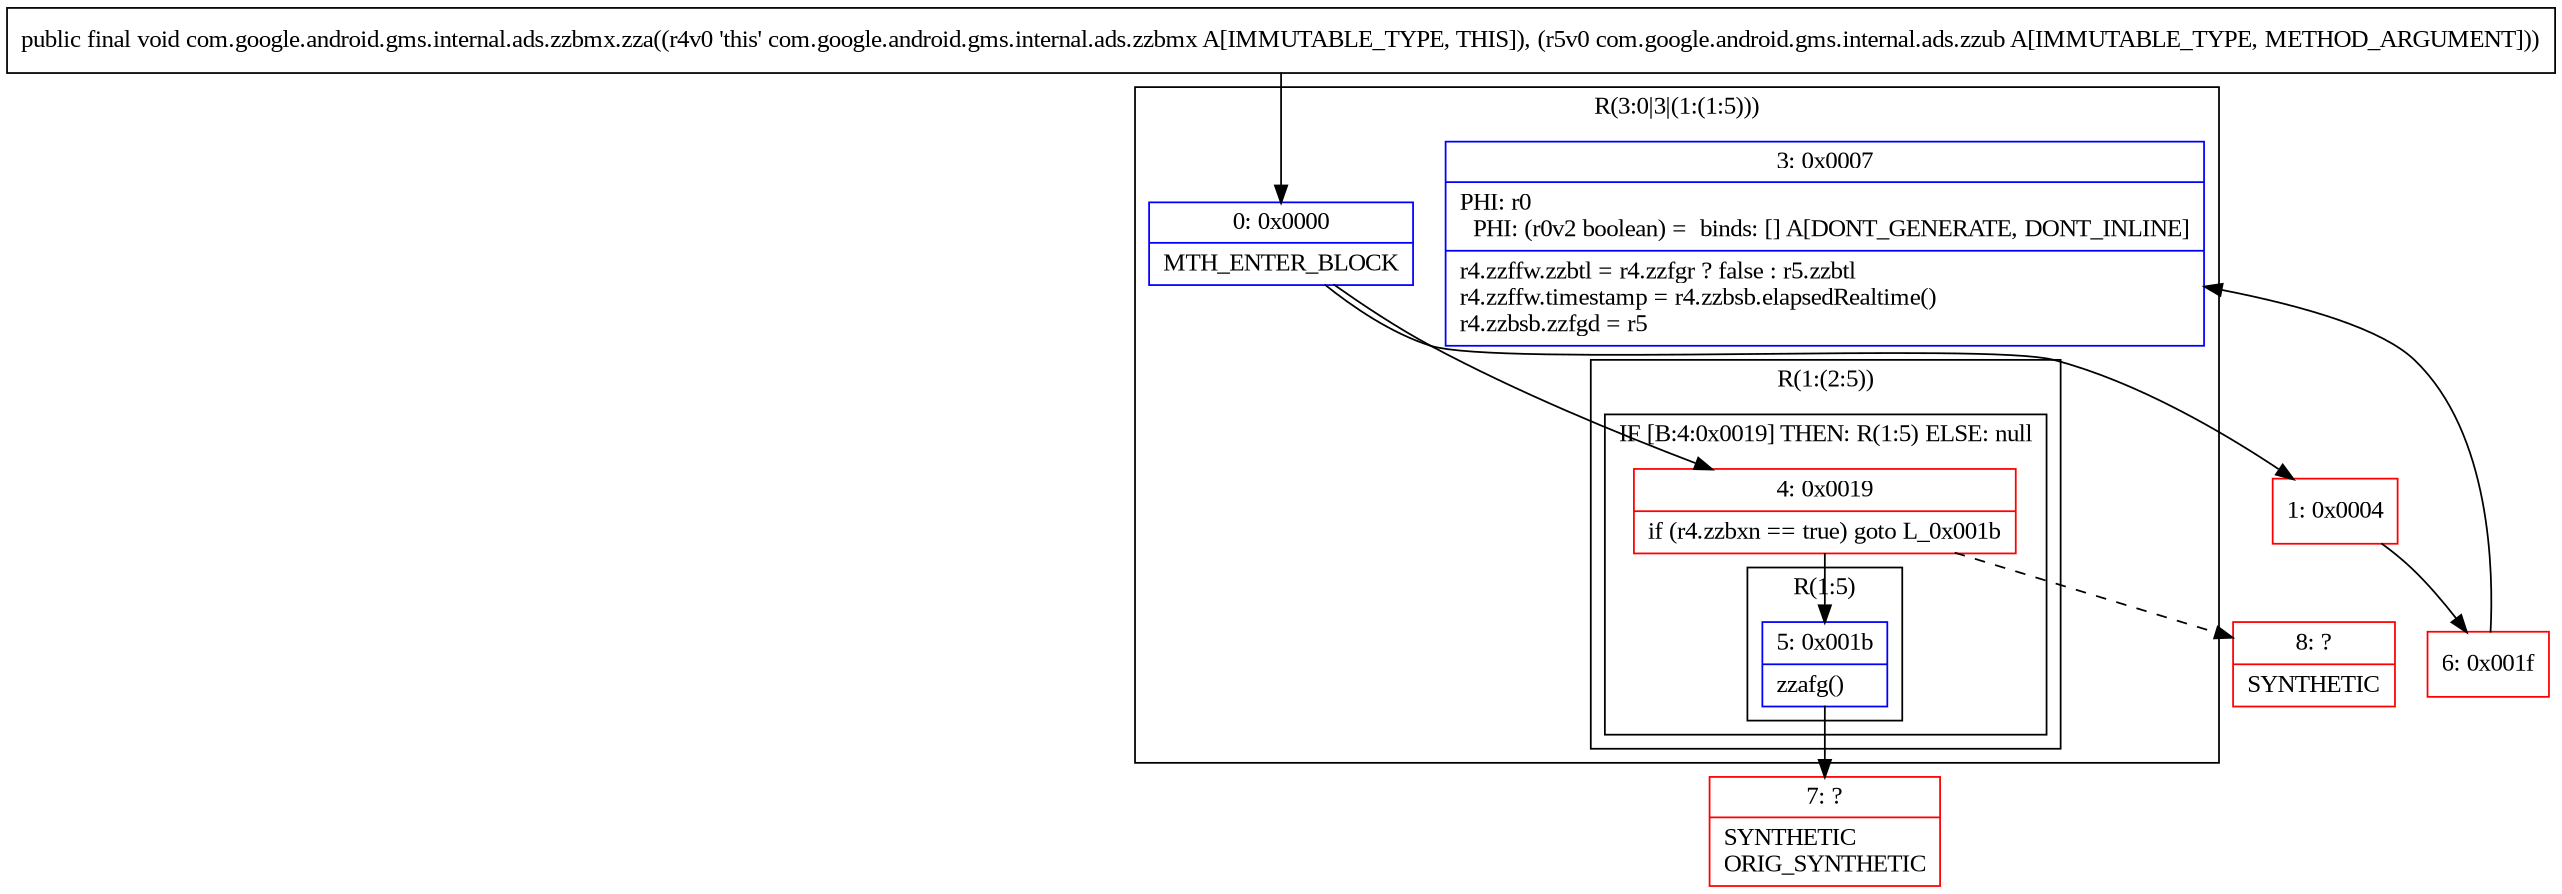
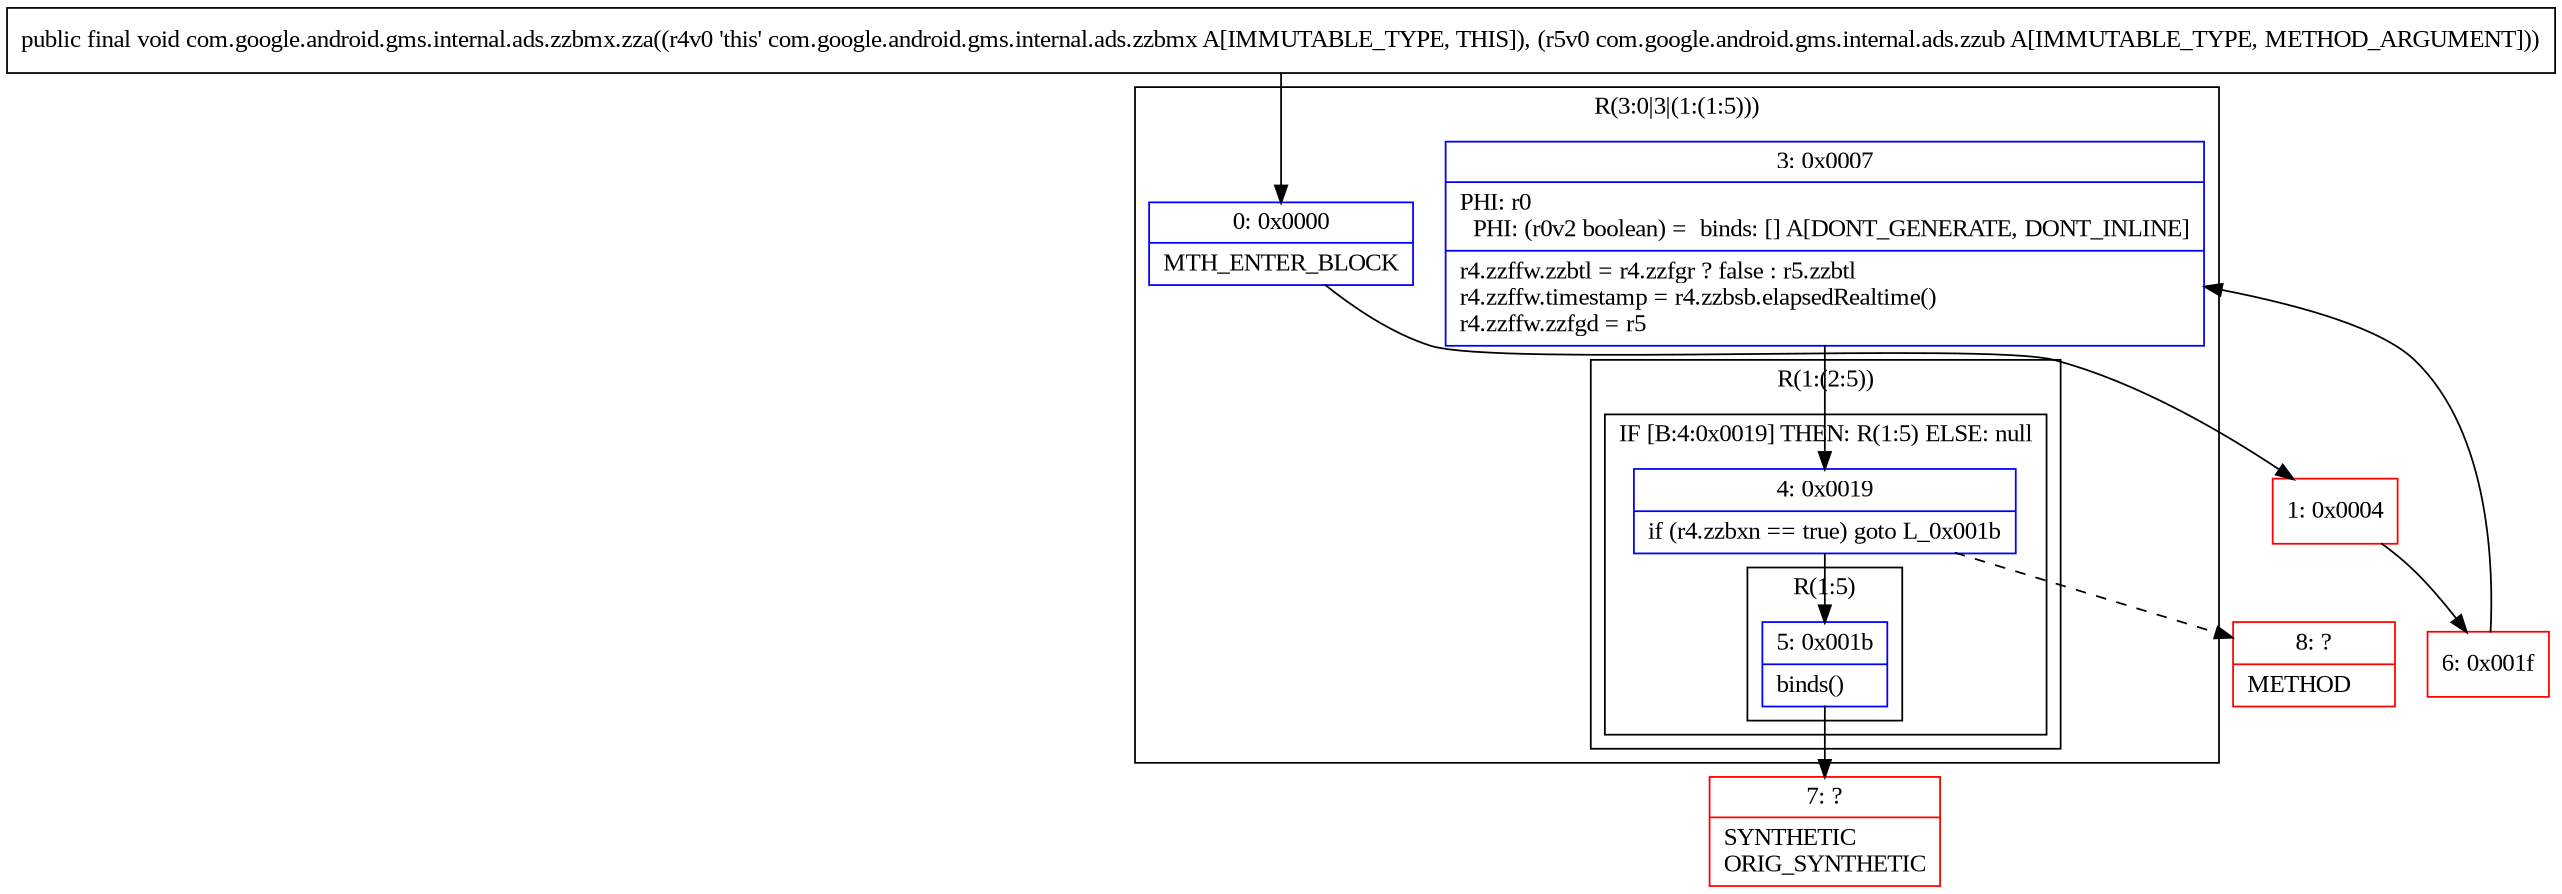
node "3: 0x0007": text "r4.zzbsb.zzfgd = r5" -> "r4.zzffw.zzfgd = r5"
edge "0: 0x0000" -> "4: 0x0019": now "3: 0x0007" -> "4: 0x0019"
node "4: 0x0019": color red -> blue
node "5: 0x001b": text "zzafg()" -> "binds()"
node "8: ?": text "SYNTHETIC" -> "METHOD"
